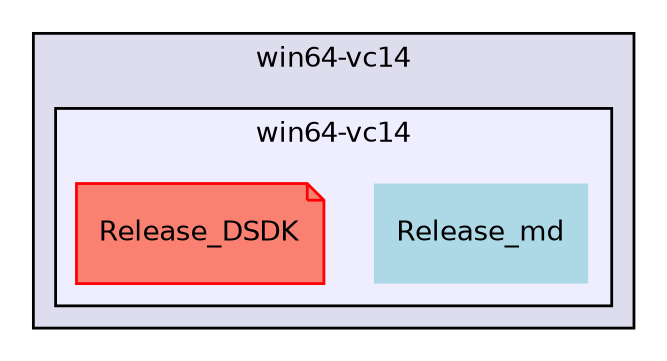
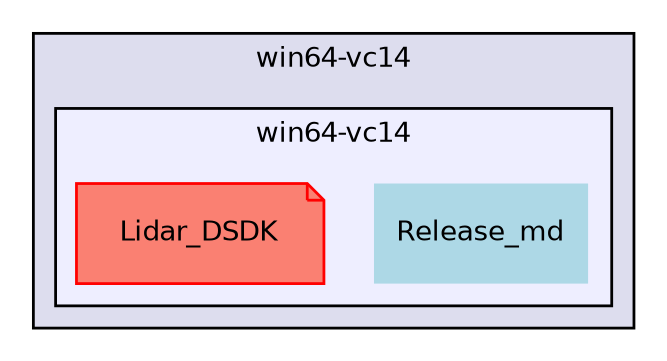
node "Release_DSDK": label "Release_DSDK" -> "Lidar_DSDK"
